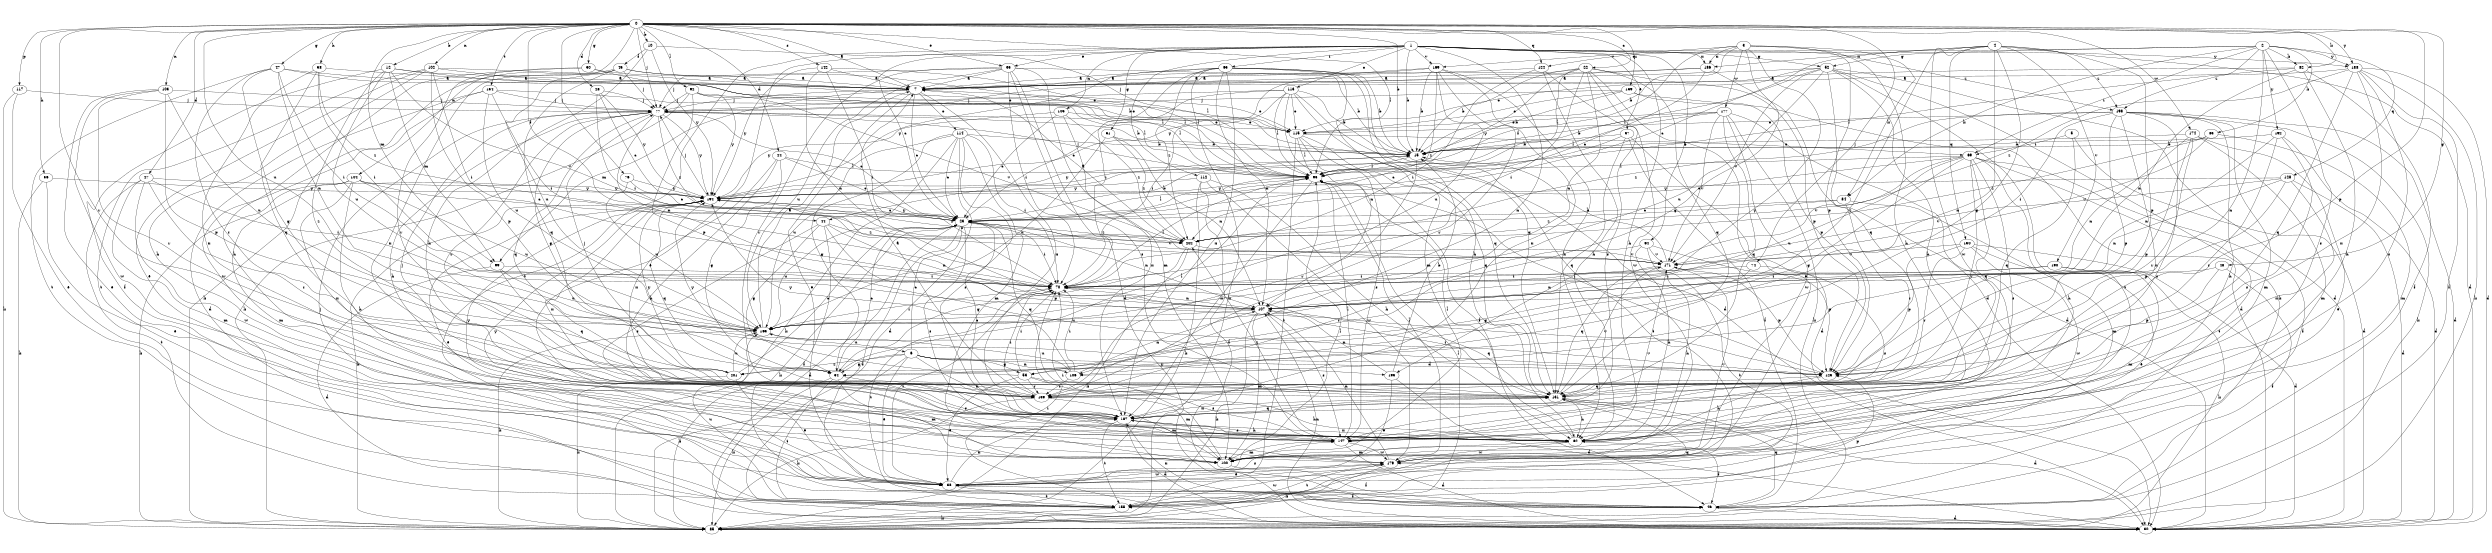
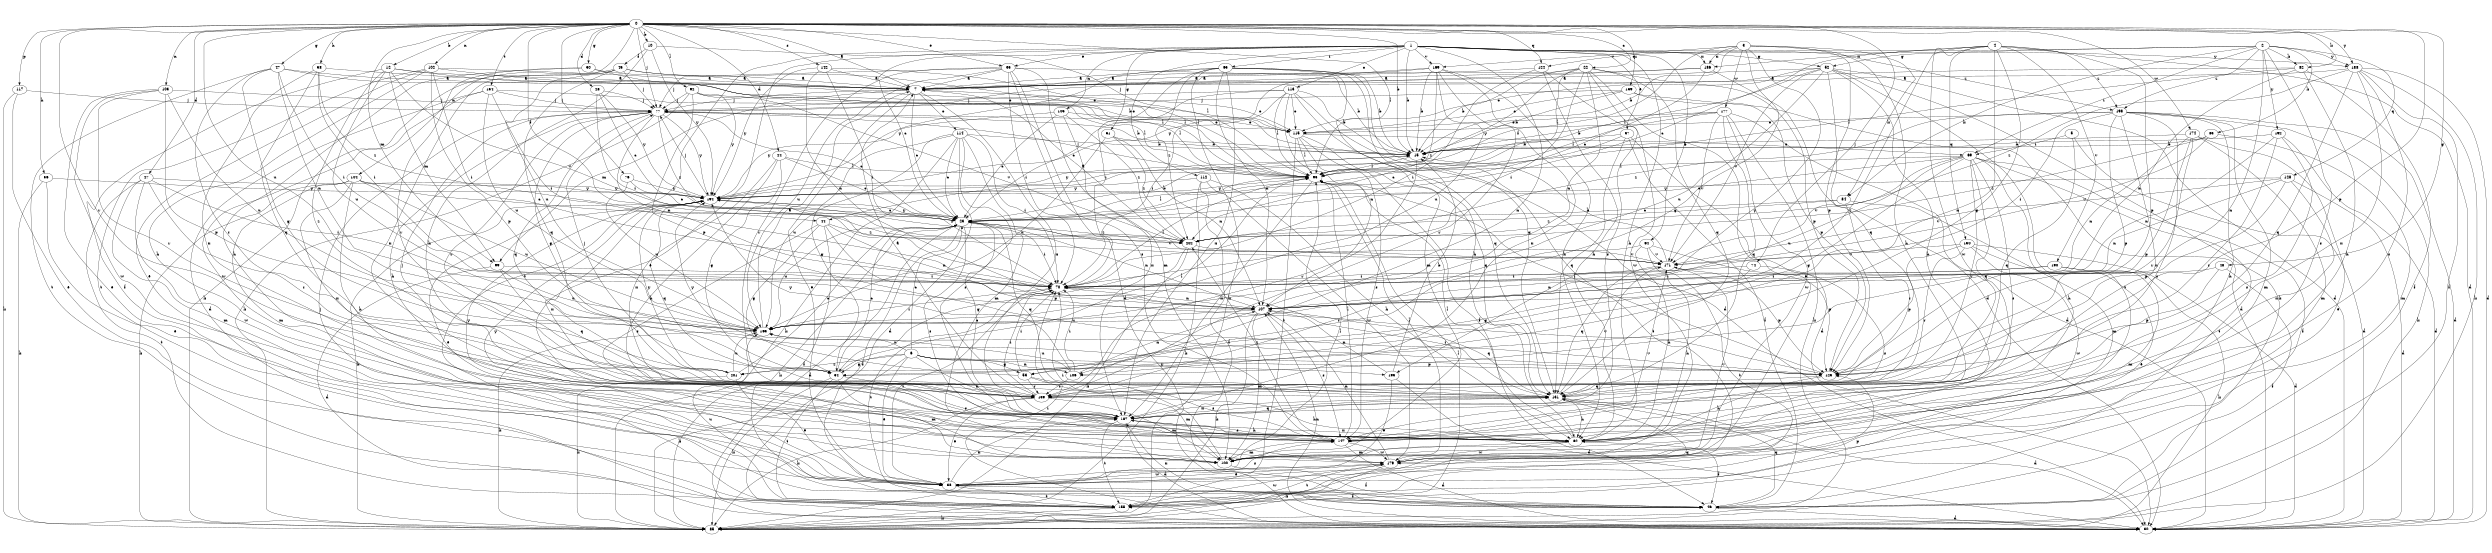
edge "163" -> "6": reversed
edge "6" -> "123": label "d" -> "p"
edge "53" -> "38": now "139" -> "38"
